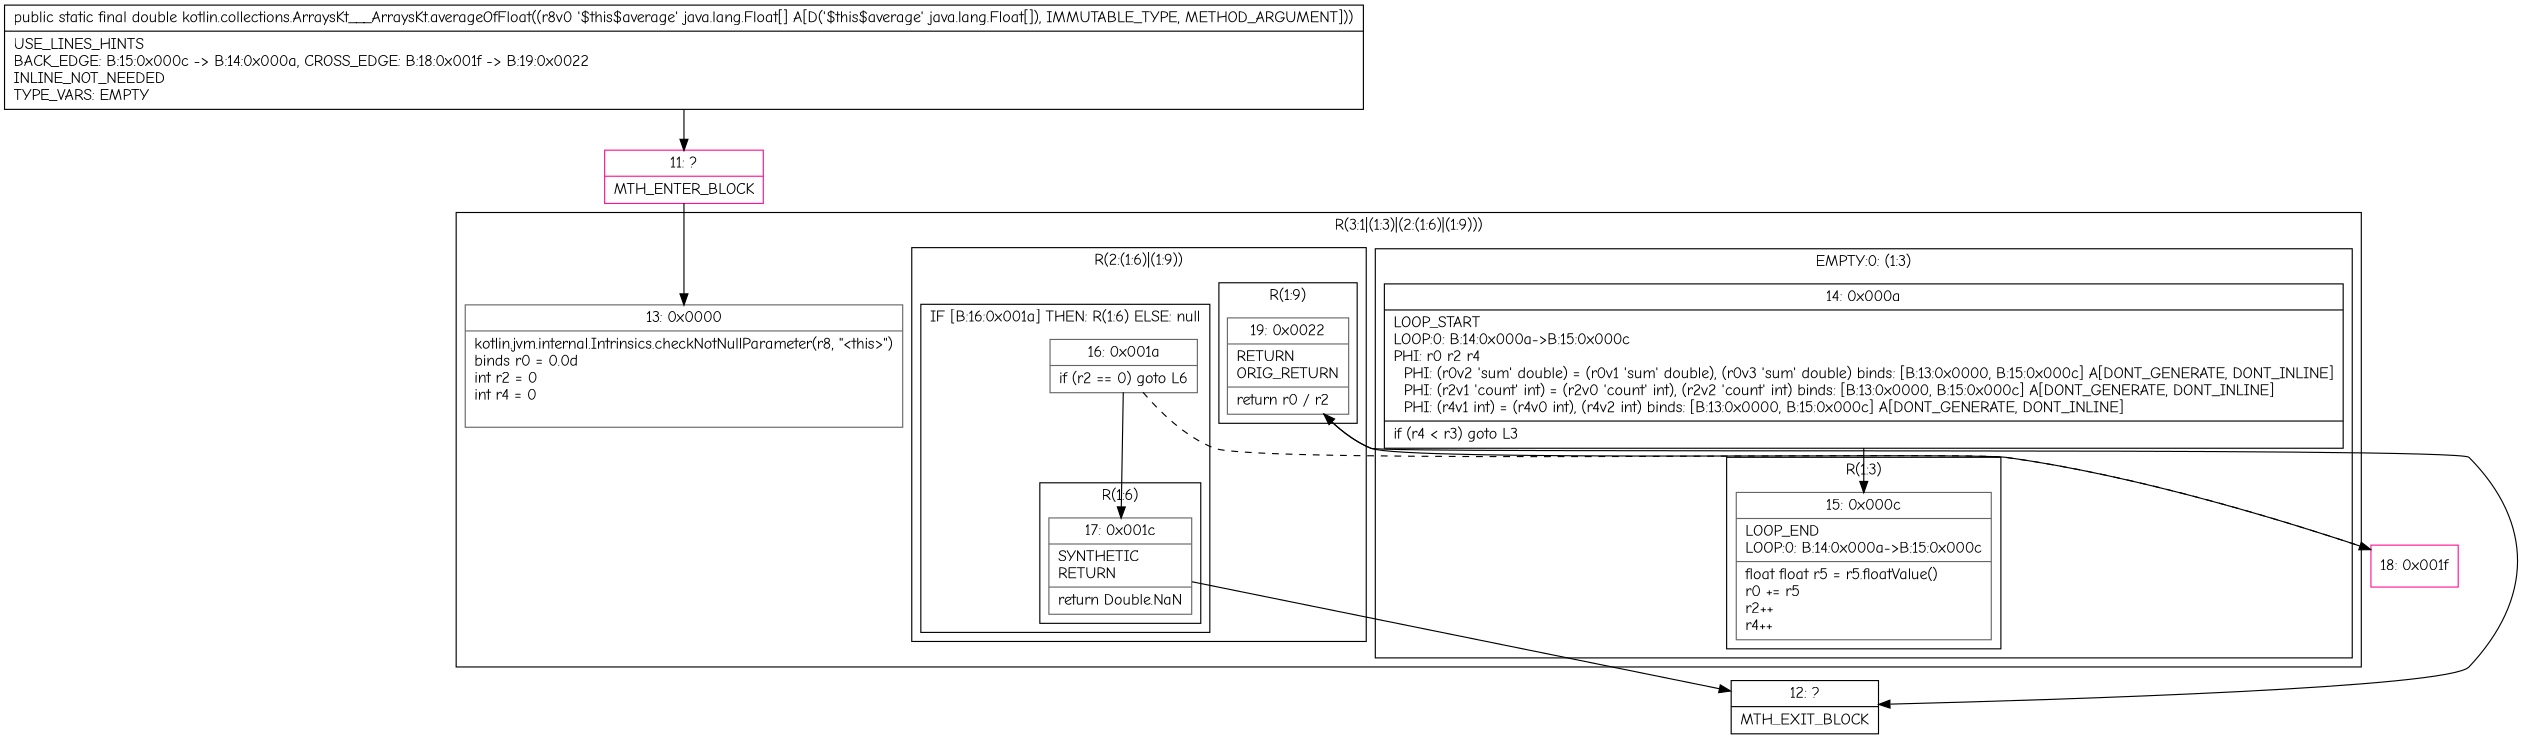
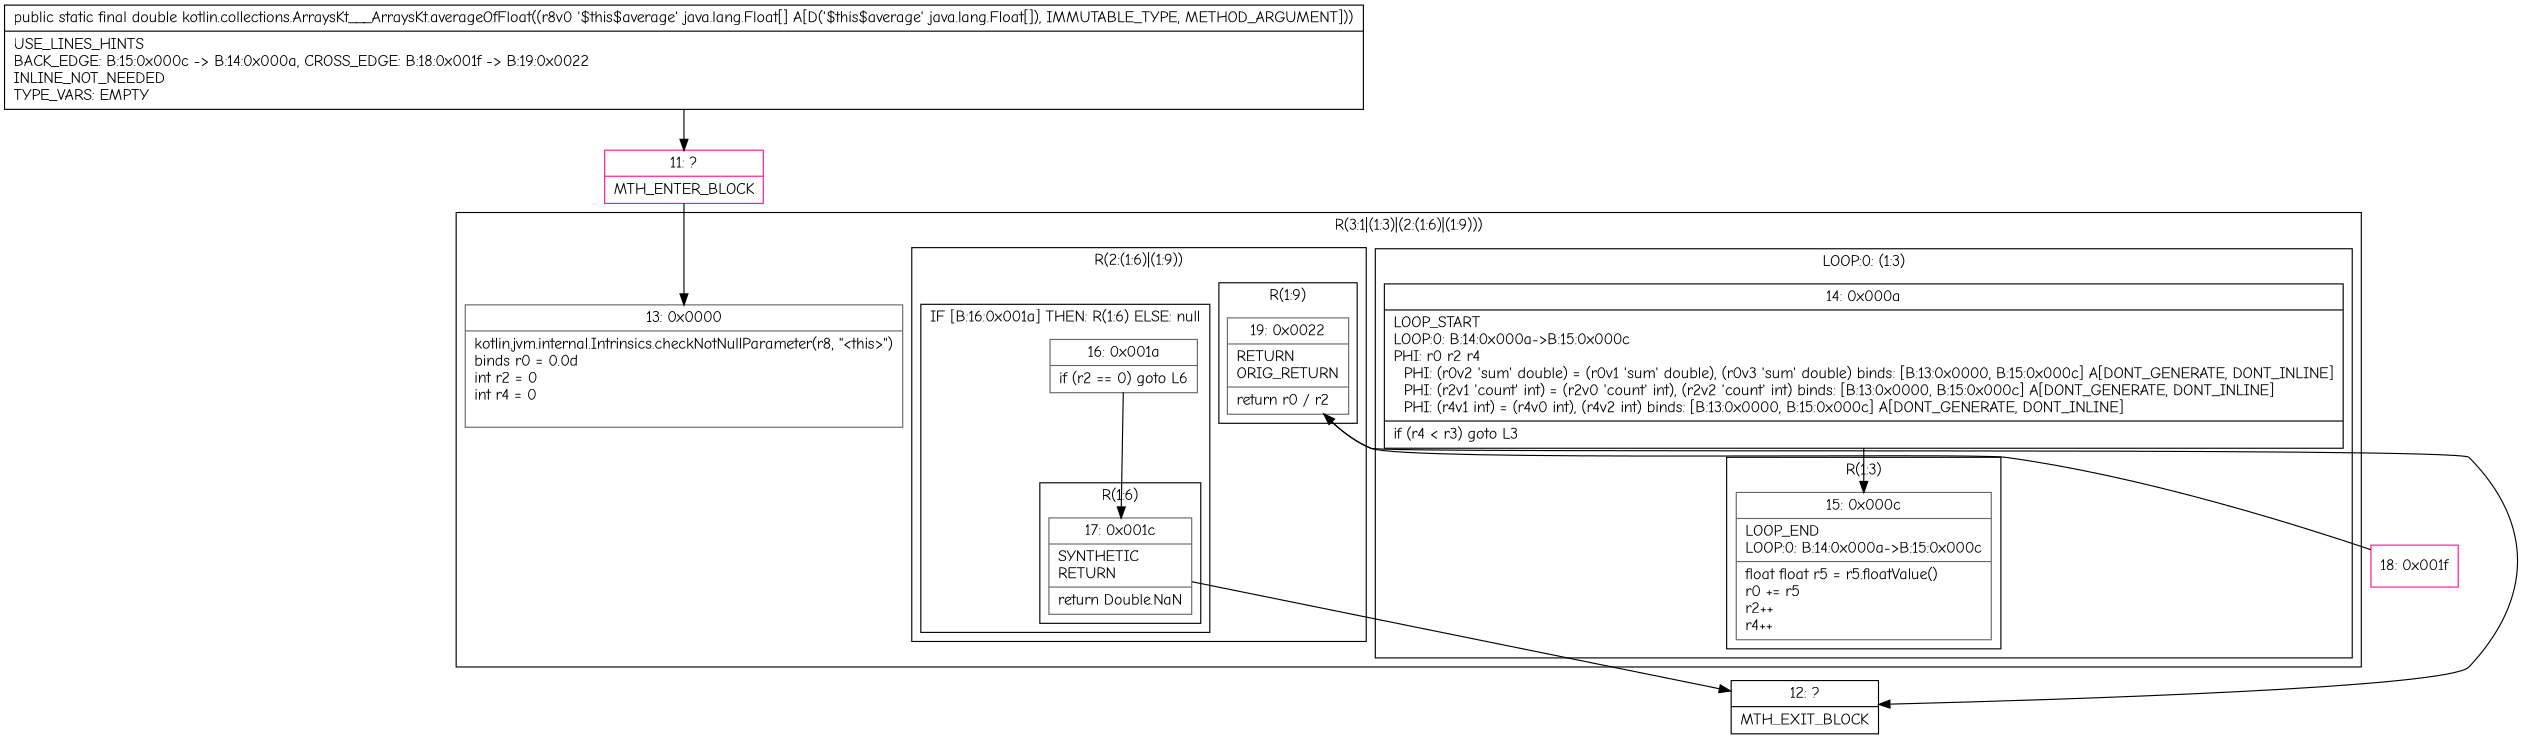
cluster "EMPTY:0: (1:3)": label "EMPTY:0: (1:3)" -> "LOOP:0: (1:3)"
edge "16: 0x001a" -> "18: 0x001f": removed
